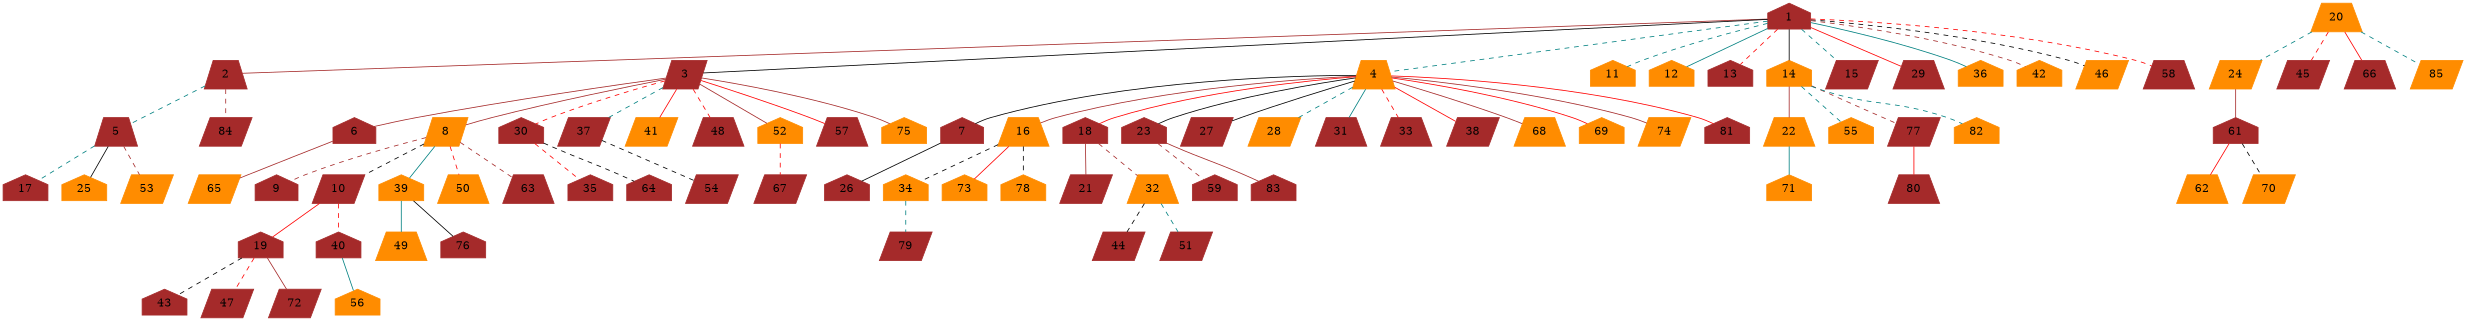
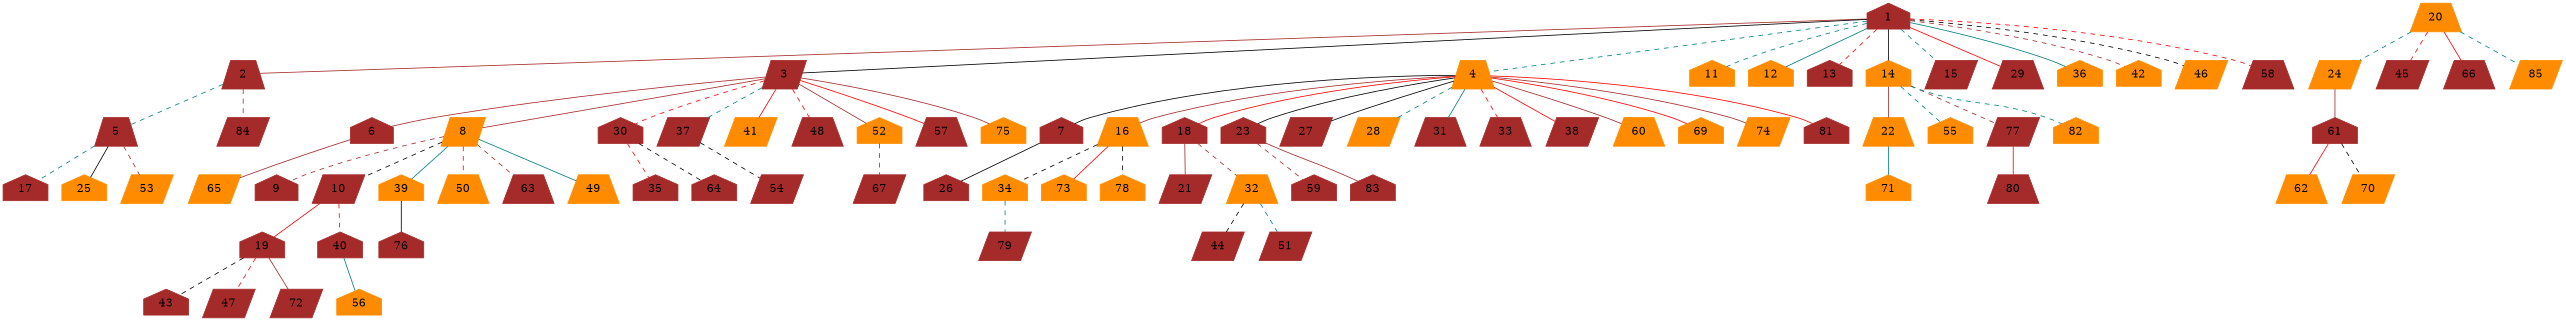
node "68": label "68" -> "60"
edge "39" -- "49": now "8" -- "49"
